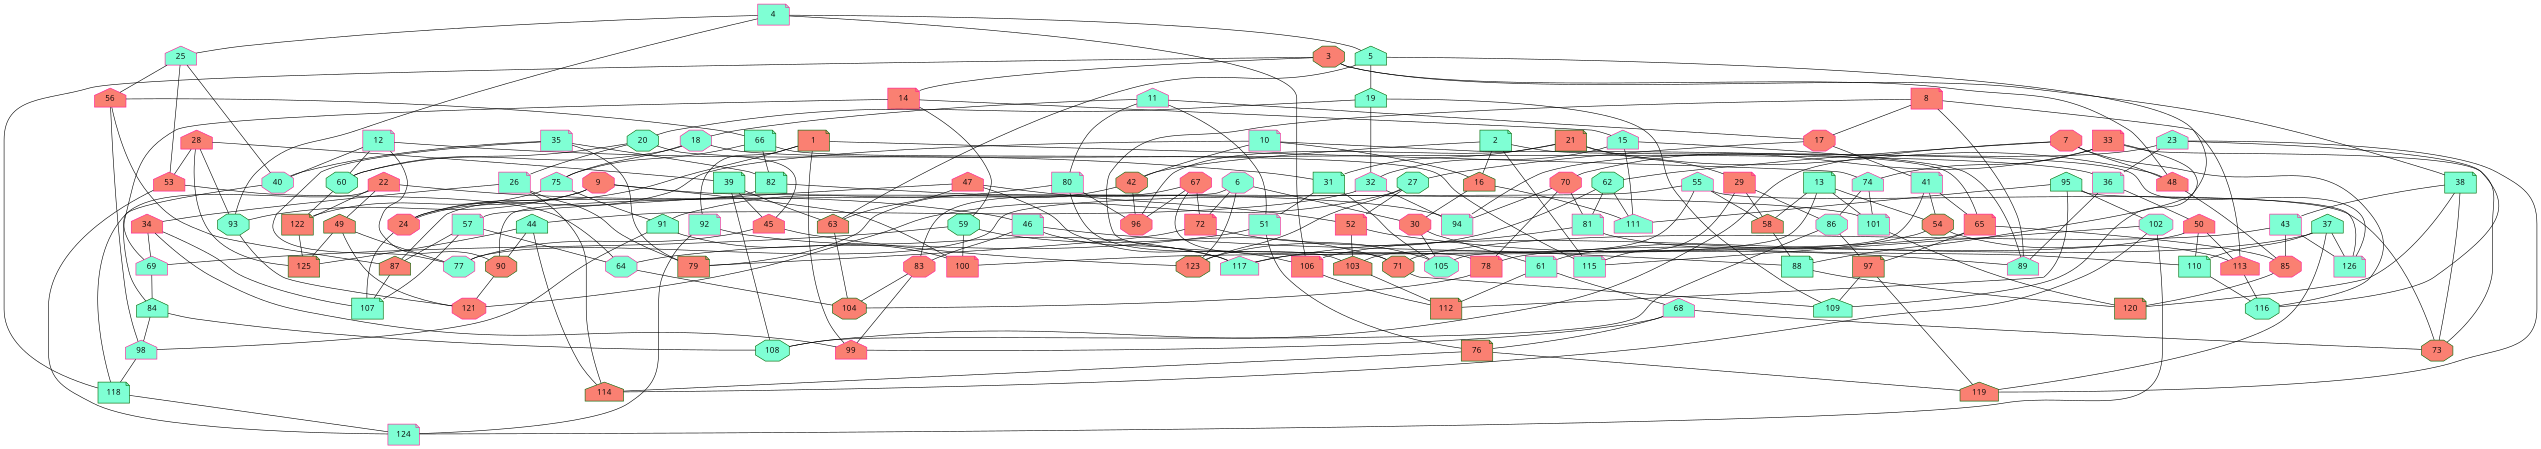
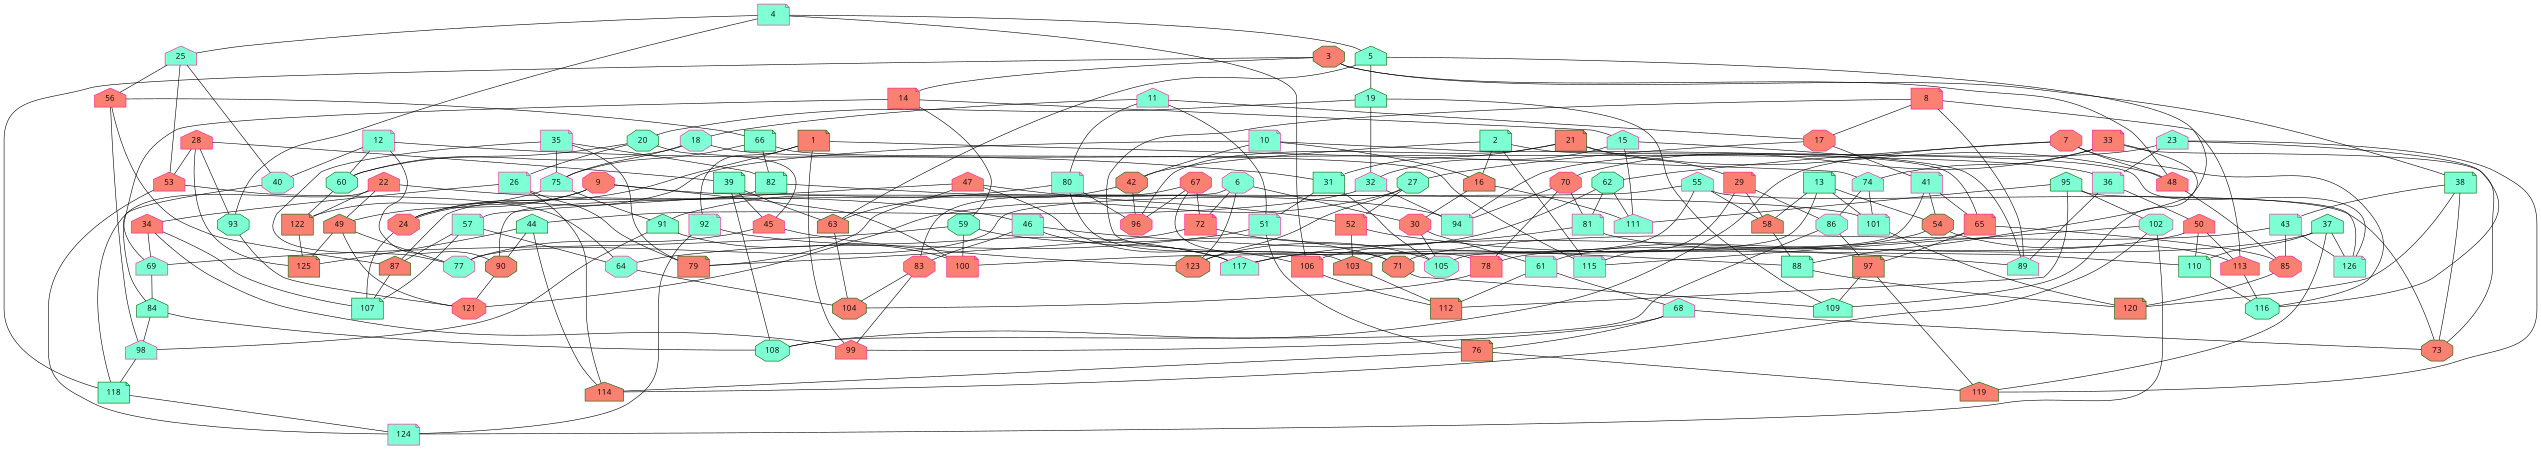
edge "35" -- "40": now "35" -- "75"
edge "9" -- "93": now "9" -- "49"
